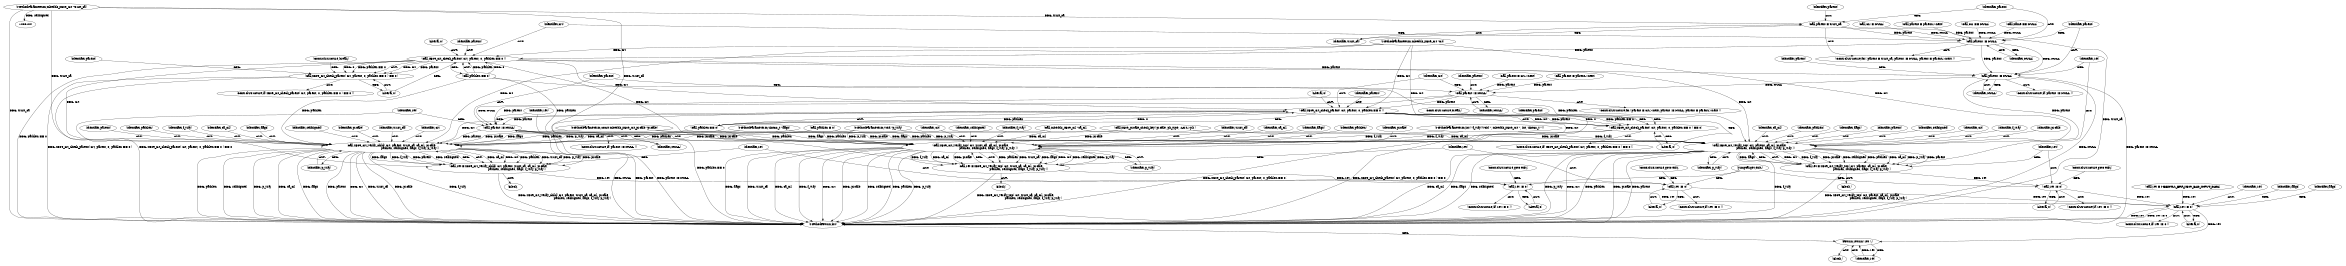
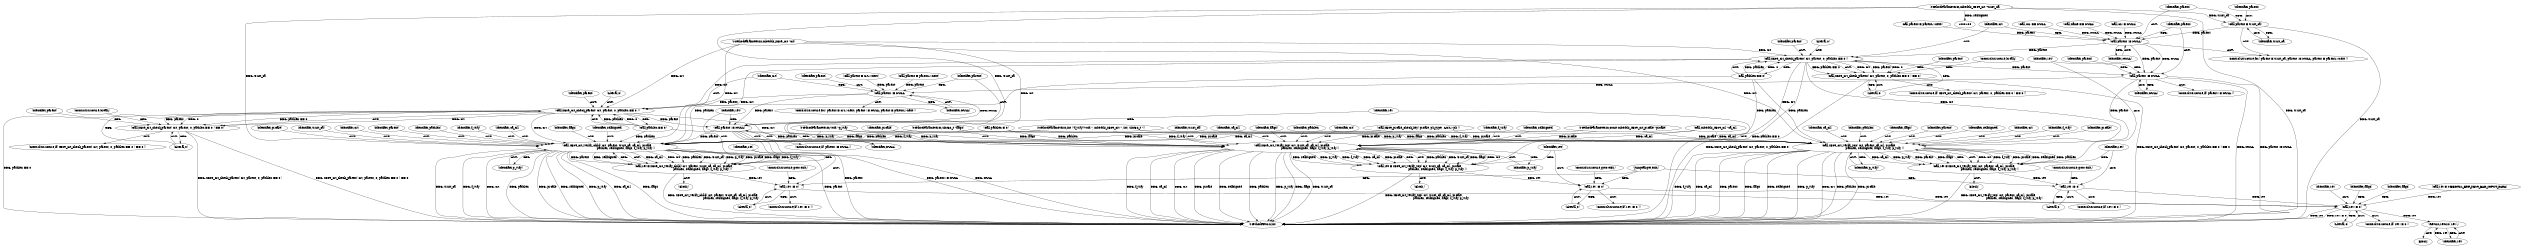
edge "(MethodReturn,int)" -> "(Return,return( ret );)": removed, label "CFG:"
